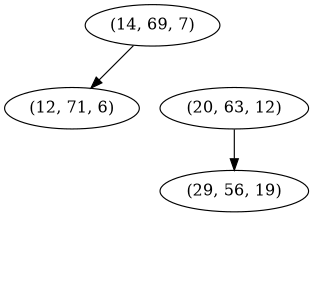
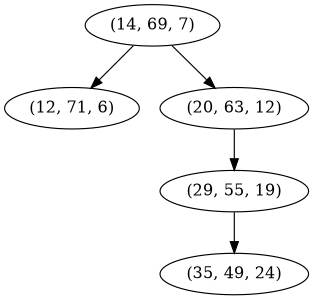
edge "(14, 69, 7)" -> "(20, 63, 12)": added
node "(29, 56, 19)": label "(29, 56, 19)" -> "(29, 55, 19)"
node "(35, 49, 24)": added
